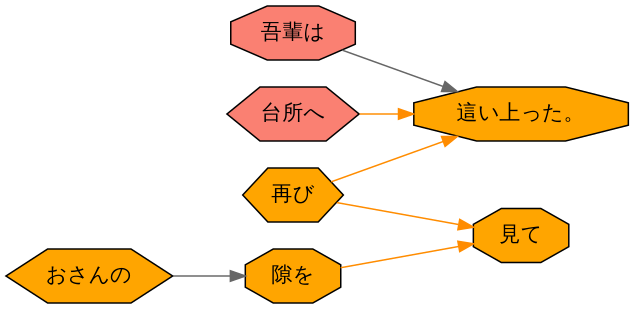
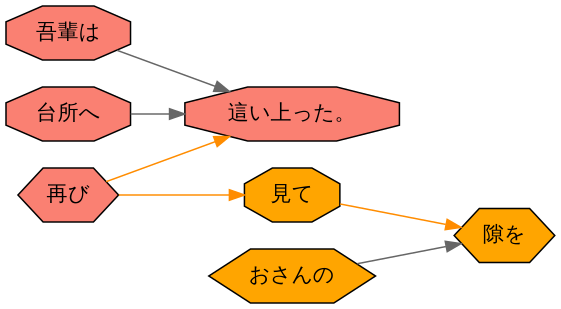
node "台所へ": shape hexagon -> octagon
edge "台所へ" -> "這い上った。": color darkorange -> gray40
node "這い上った。": fillcolor orange -> salmon
node "再び": fillcolor orange -> salmon
edge "隙を" -> "見て": reversed
node "隙を": shape octagon -> hexagon
